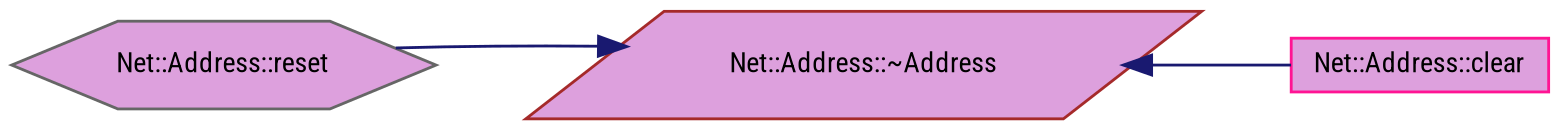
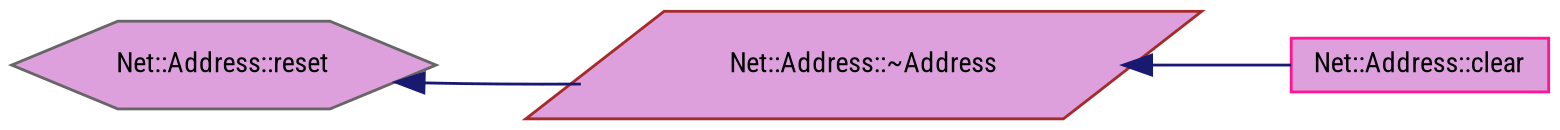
edge "Net::Address::reset" -> "Net::Address::~Address": reversed
